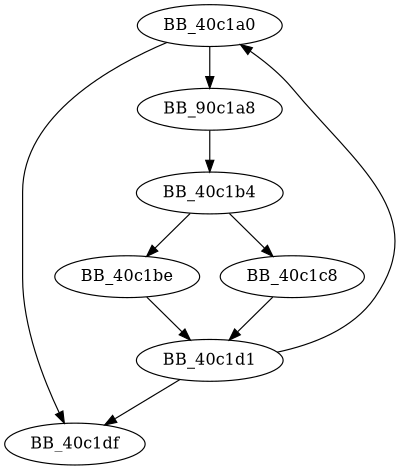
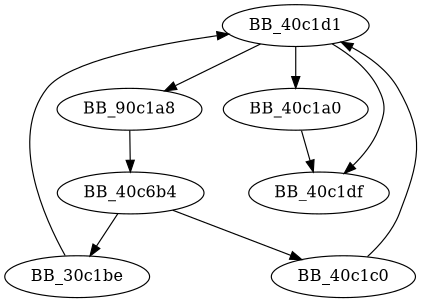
edge "BB_40c1a0" -> "BB_90c1a8": now "BB_40c1d1" -> "BB_90c1a8"
node "BB_40c1b4": label "BB_40c1b4" -> "BB_40c6b4"
node "BB_40c1be": label "BB_40c1be" -> "BB_30c1be"
node "BB_40c1c8": label "BB_40c1c8" -> "BB_40c1c0"
